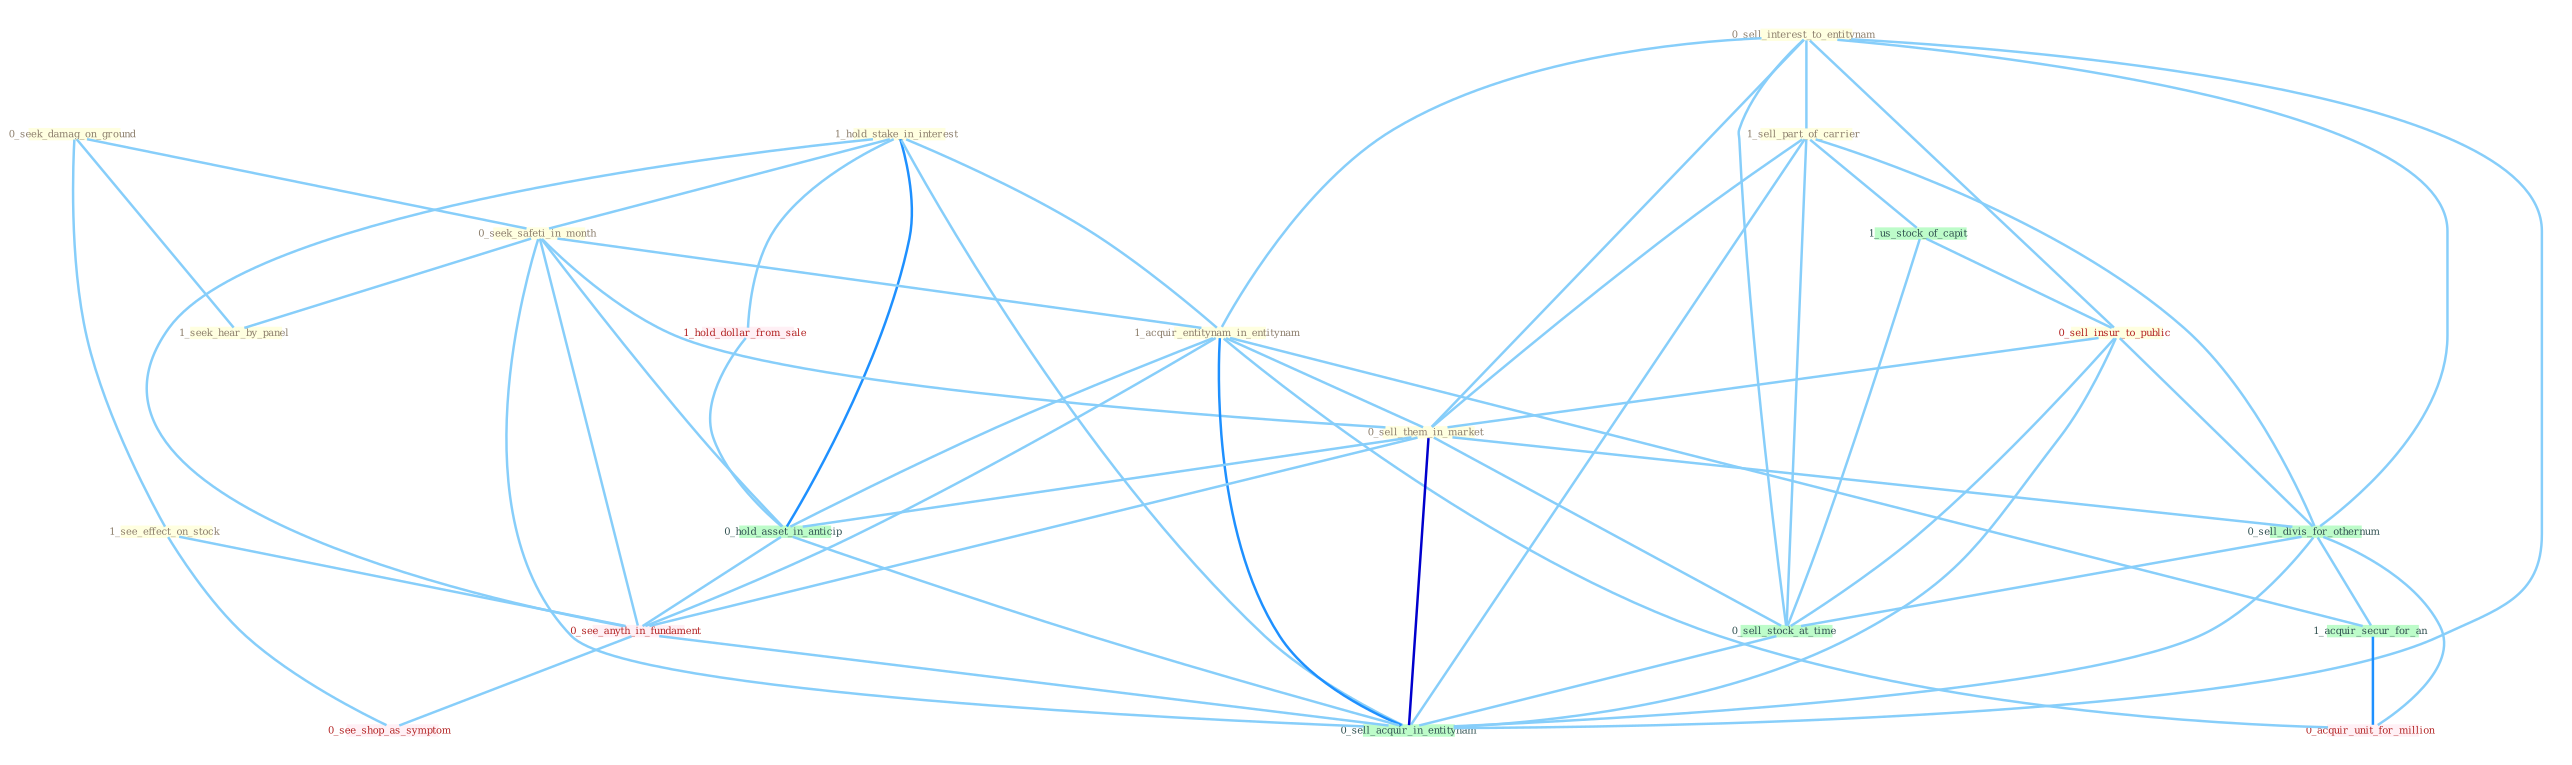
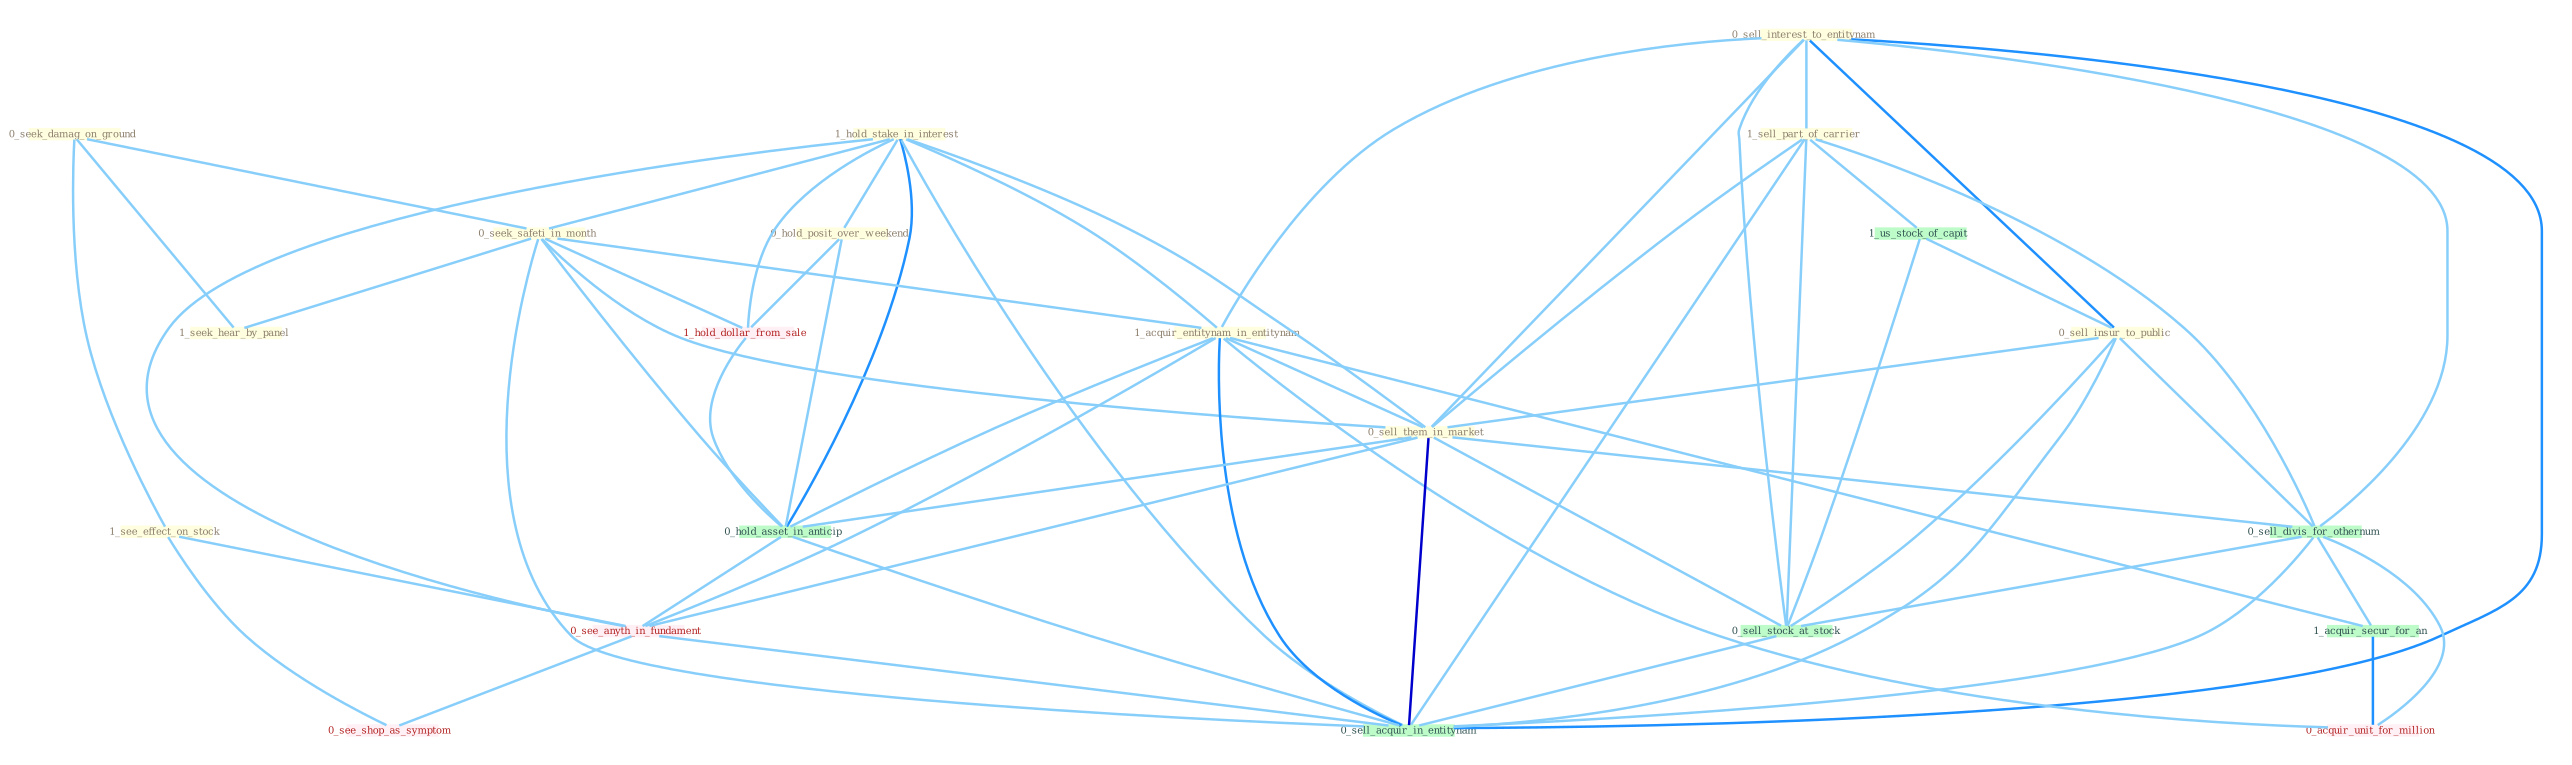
edge "0_sell_interest_to_entitynam" -- "0_sell_insur_to_public": color #87cefa -> #1e90ff
node "0_hold_posit_over_weekend": added
edge "1_hold_stake_in_interest" -- "0_sell_them_in_market": added
node "0_sell_insur_to_public": fontcolor #b22222 -> #8b7d6b
edge "0_seek_safeti_in_month" -- "0_see_anyth_in_fundament": now "0_seek_safeti_in_month" -- "1_hold_dollar_from_sale"
edge "0_sell_interest_to_entitynam" -- "0_sell_acquir_in_entitynam": color #87cefa -> #1e90ff
node "0_sell_stock_at_time": label "0_sell_stock_at_time" -> "0_sell_stock_at_stock"
